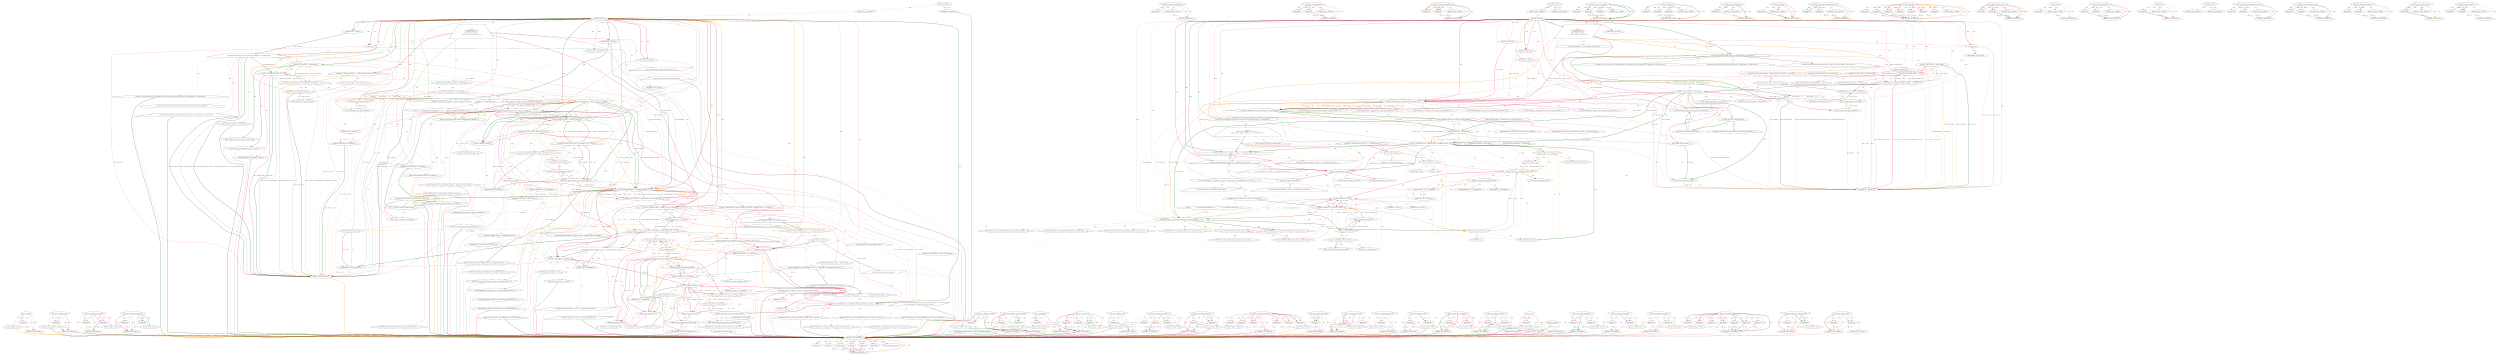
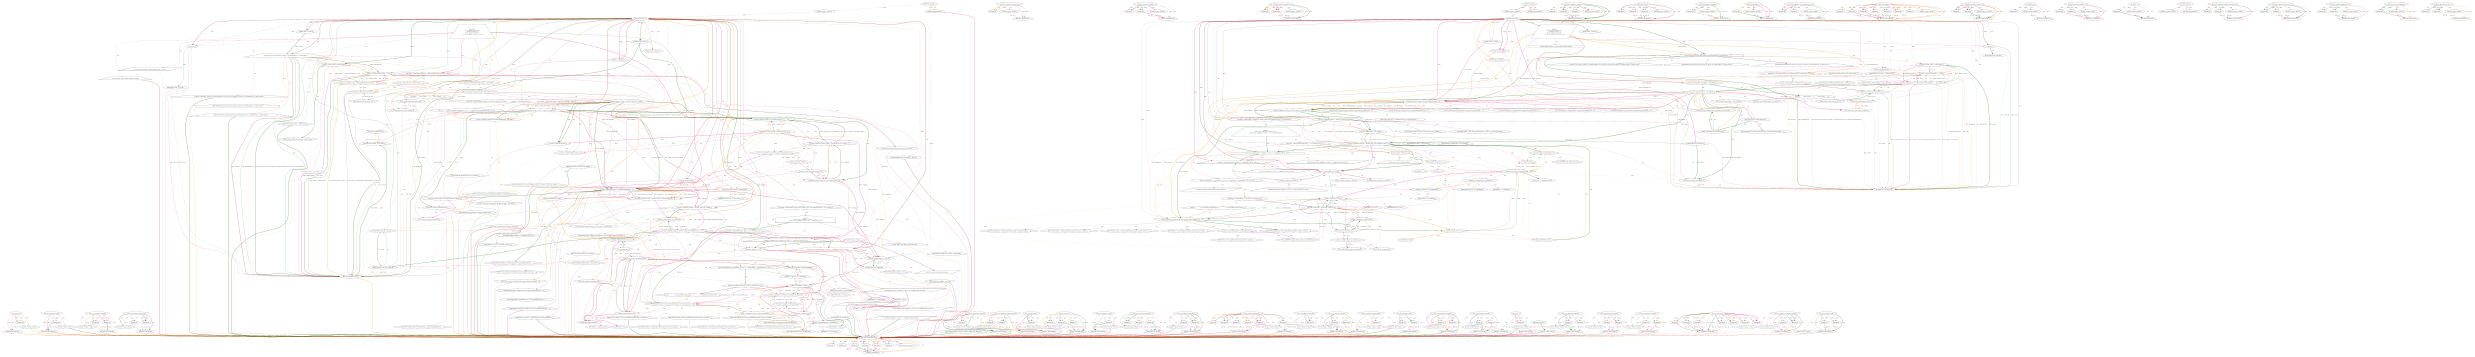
node "<(LOCAL,uint32_t size: uint32_t)<SUB>24</SUB>>": removed
edge "(<operator>.subtraction,*replySize - sizeof(effect_param_t))" -> "(FIELD_IDENTIFIER,psize,psize)": now "(<operator>.cast,(effect_param_t *)pCmdData)" -> "(FIELD_IDENTIFIER,psize,psize)"
